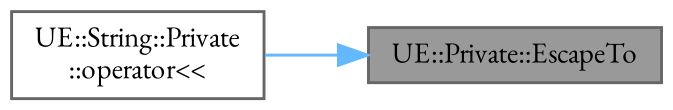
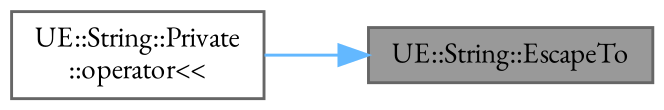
node "UE::Private::EscapeTo": label "UE::Private::EscapeTo" -> "UE::String::EscapeTo"
